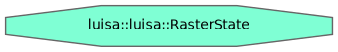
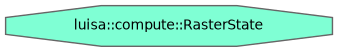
node "luisa::luisa::RasterState": label "luisa::luisa::RasterState" -> "luisa::compute::RasterState"
